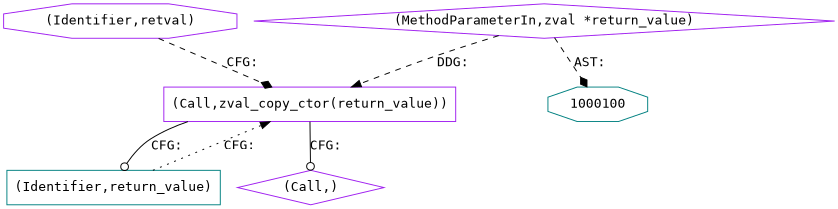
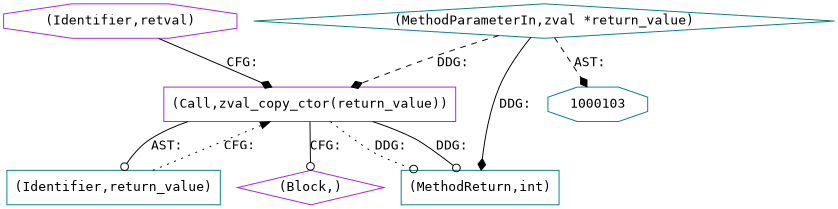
node "(MethodParameterIn,zval *return_value)": color purple -> teal
edge "(MethodParameterIn,zval *return_value)" -> "(Call,zval_copy_ctor(return_value))": arrowhead normal -> diamond
edge "(Identifier,retval)" -> "(Call,zval_copy_ctor(return_value))": style dashed -> solid
node "1000100": label "1000100" -> "1000103"
edge "(Call,zval_copy_ctor(return_value))" -> "(Identifier,return_value)": label "CFG: " -> "AST: "
node "(Call,)": label "(Call,)" -> "(Block,)"
node "(MethodReturn,int)": added
